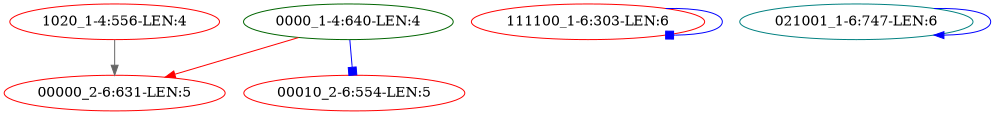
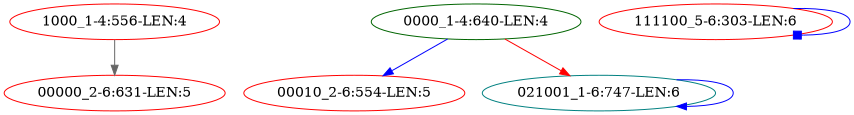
node "1020_1-4:556-LEN:4": label "1020_1-4:556-LEN:4" -> "1000_1-4:556-LEN:4"
node "111100_1-6:303-LEN:6": label "111100_1-6:303-LEN:6" -> "111100_5-6:303-LEN:6"
edge "0000_1-4:640-LEN:4" -> "00010_2-6:554-LEN:5": arrowhead box -> normal
edge "0000_1-4:640-LEN:4" -> "00000_2-6:631-LEN:5": now "0000_1-4:640-LEN:4" -> "021001_1-6:747-LEN:6"
